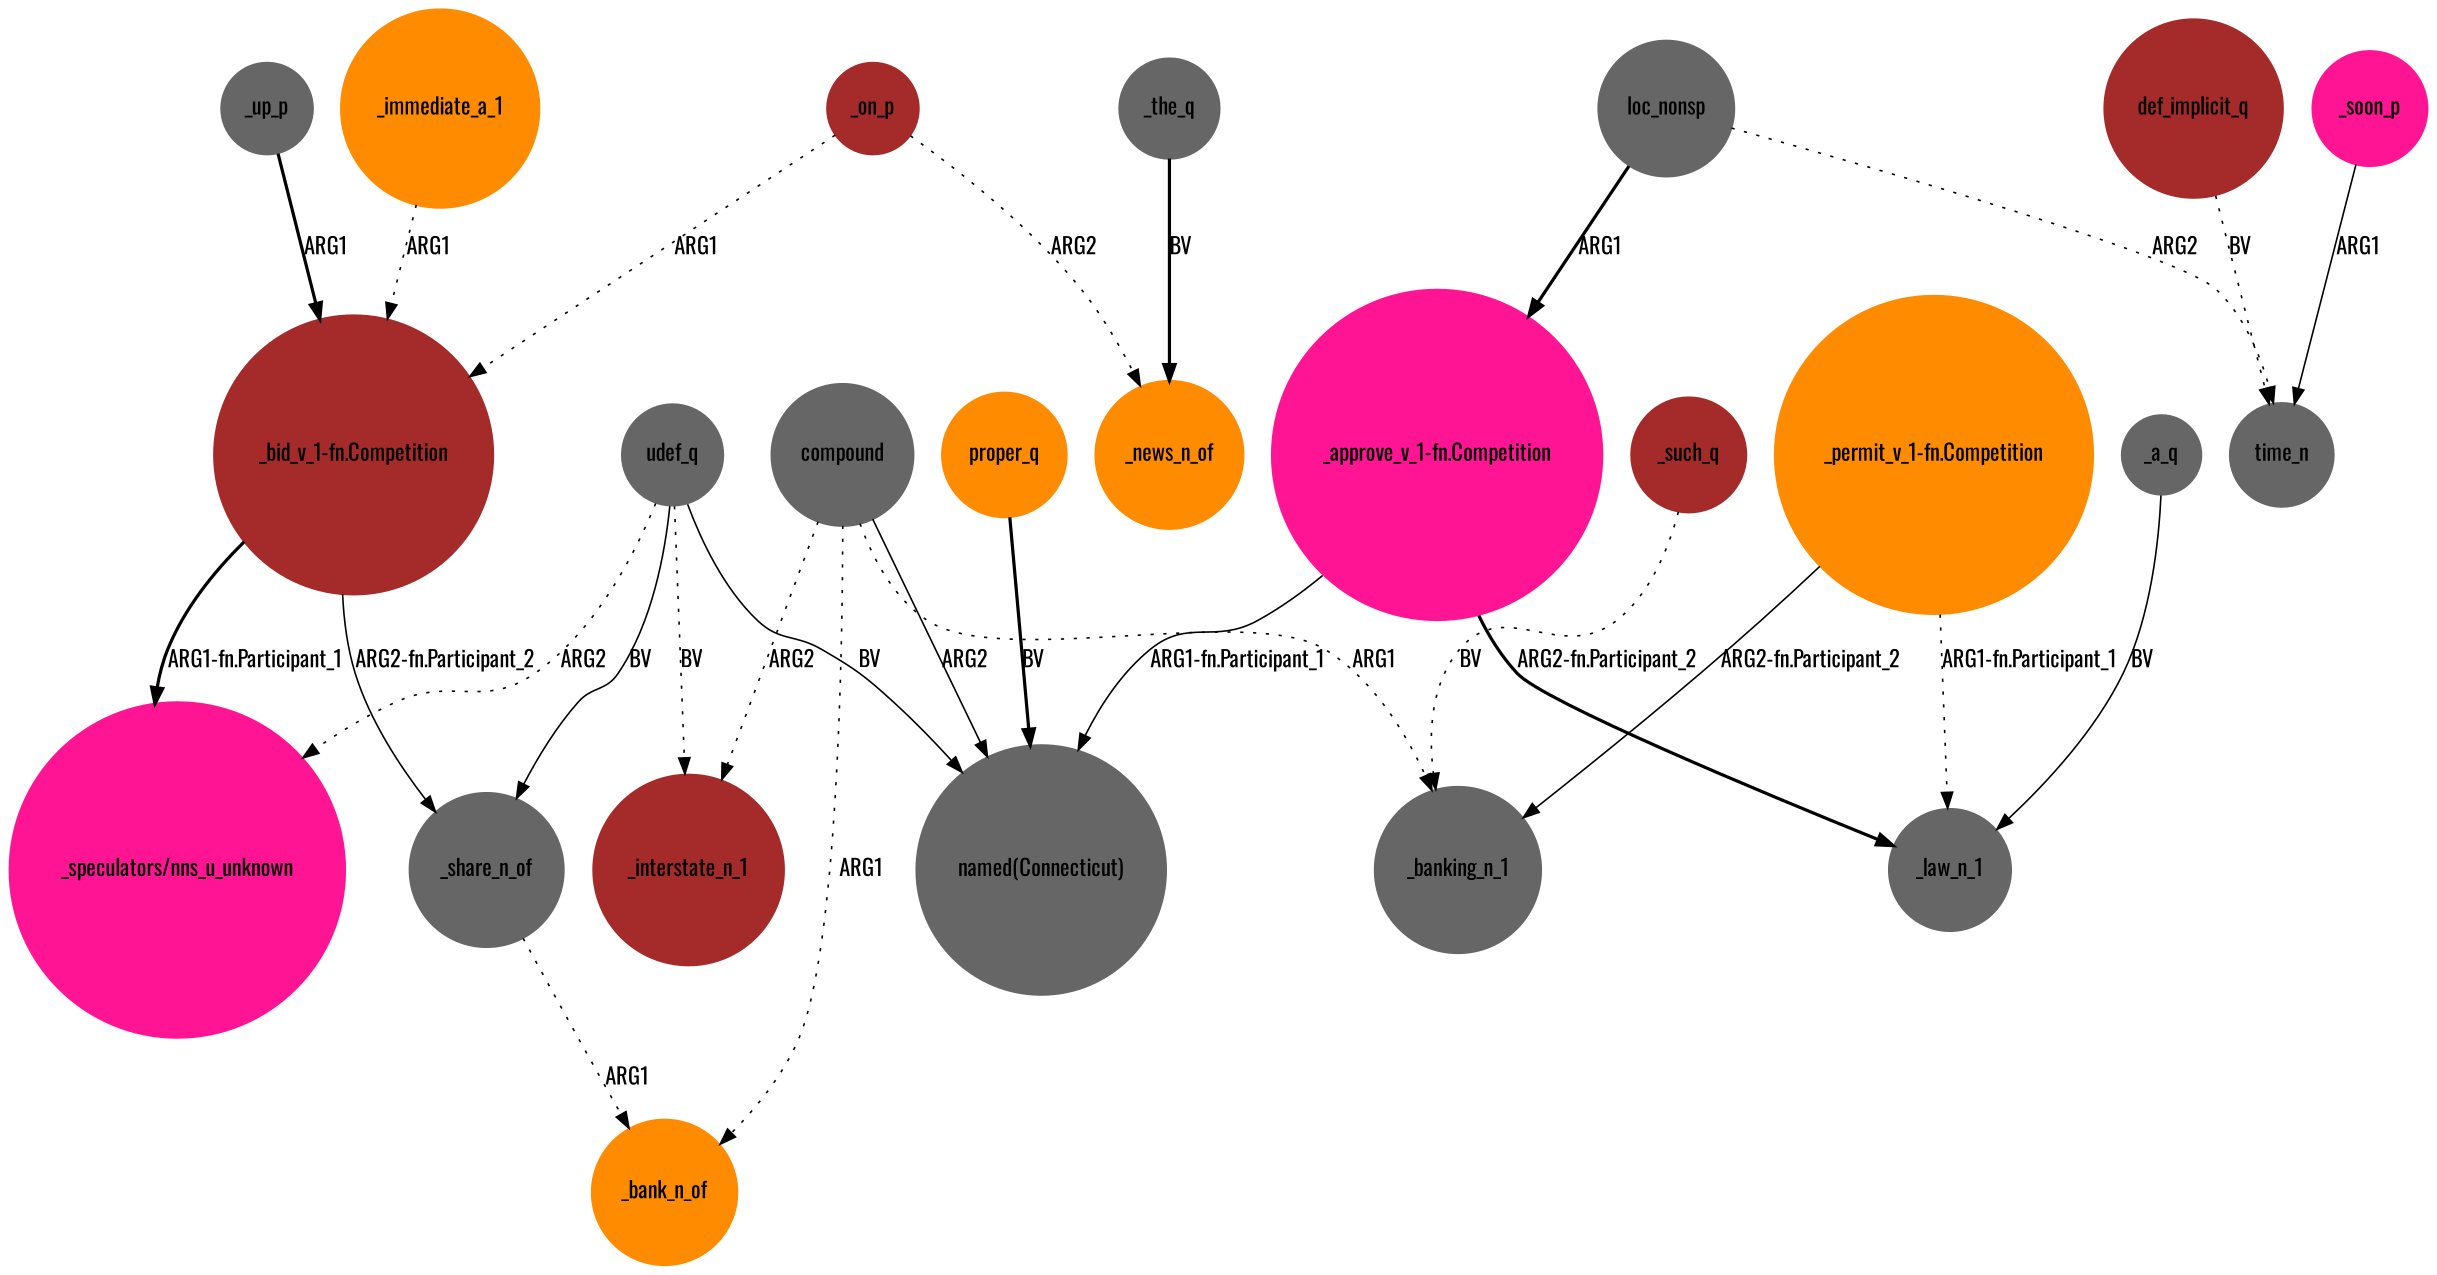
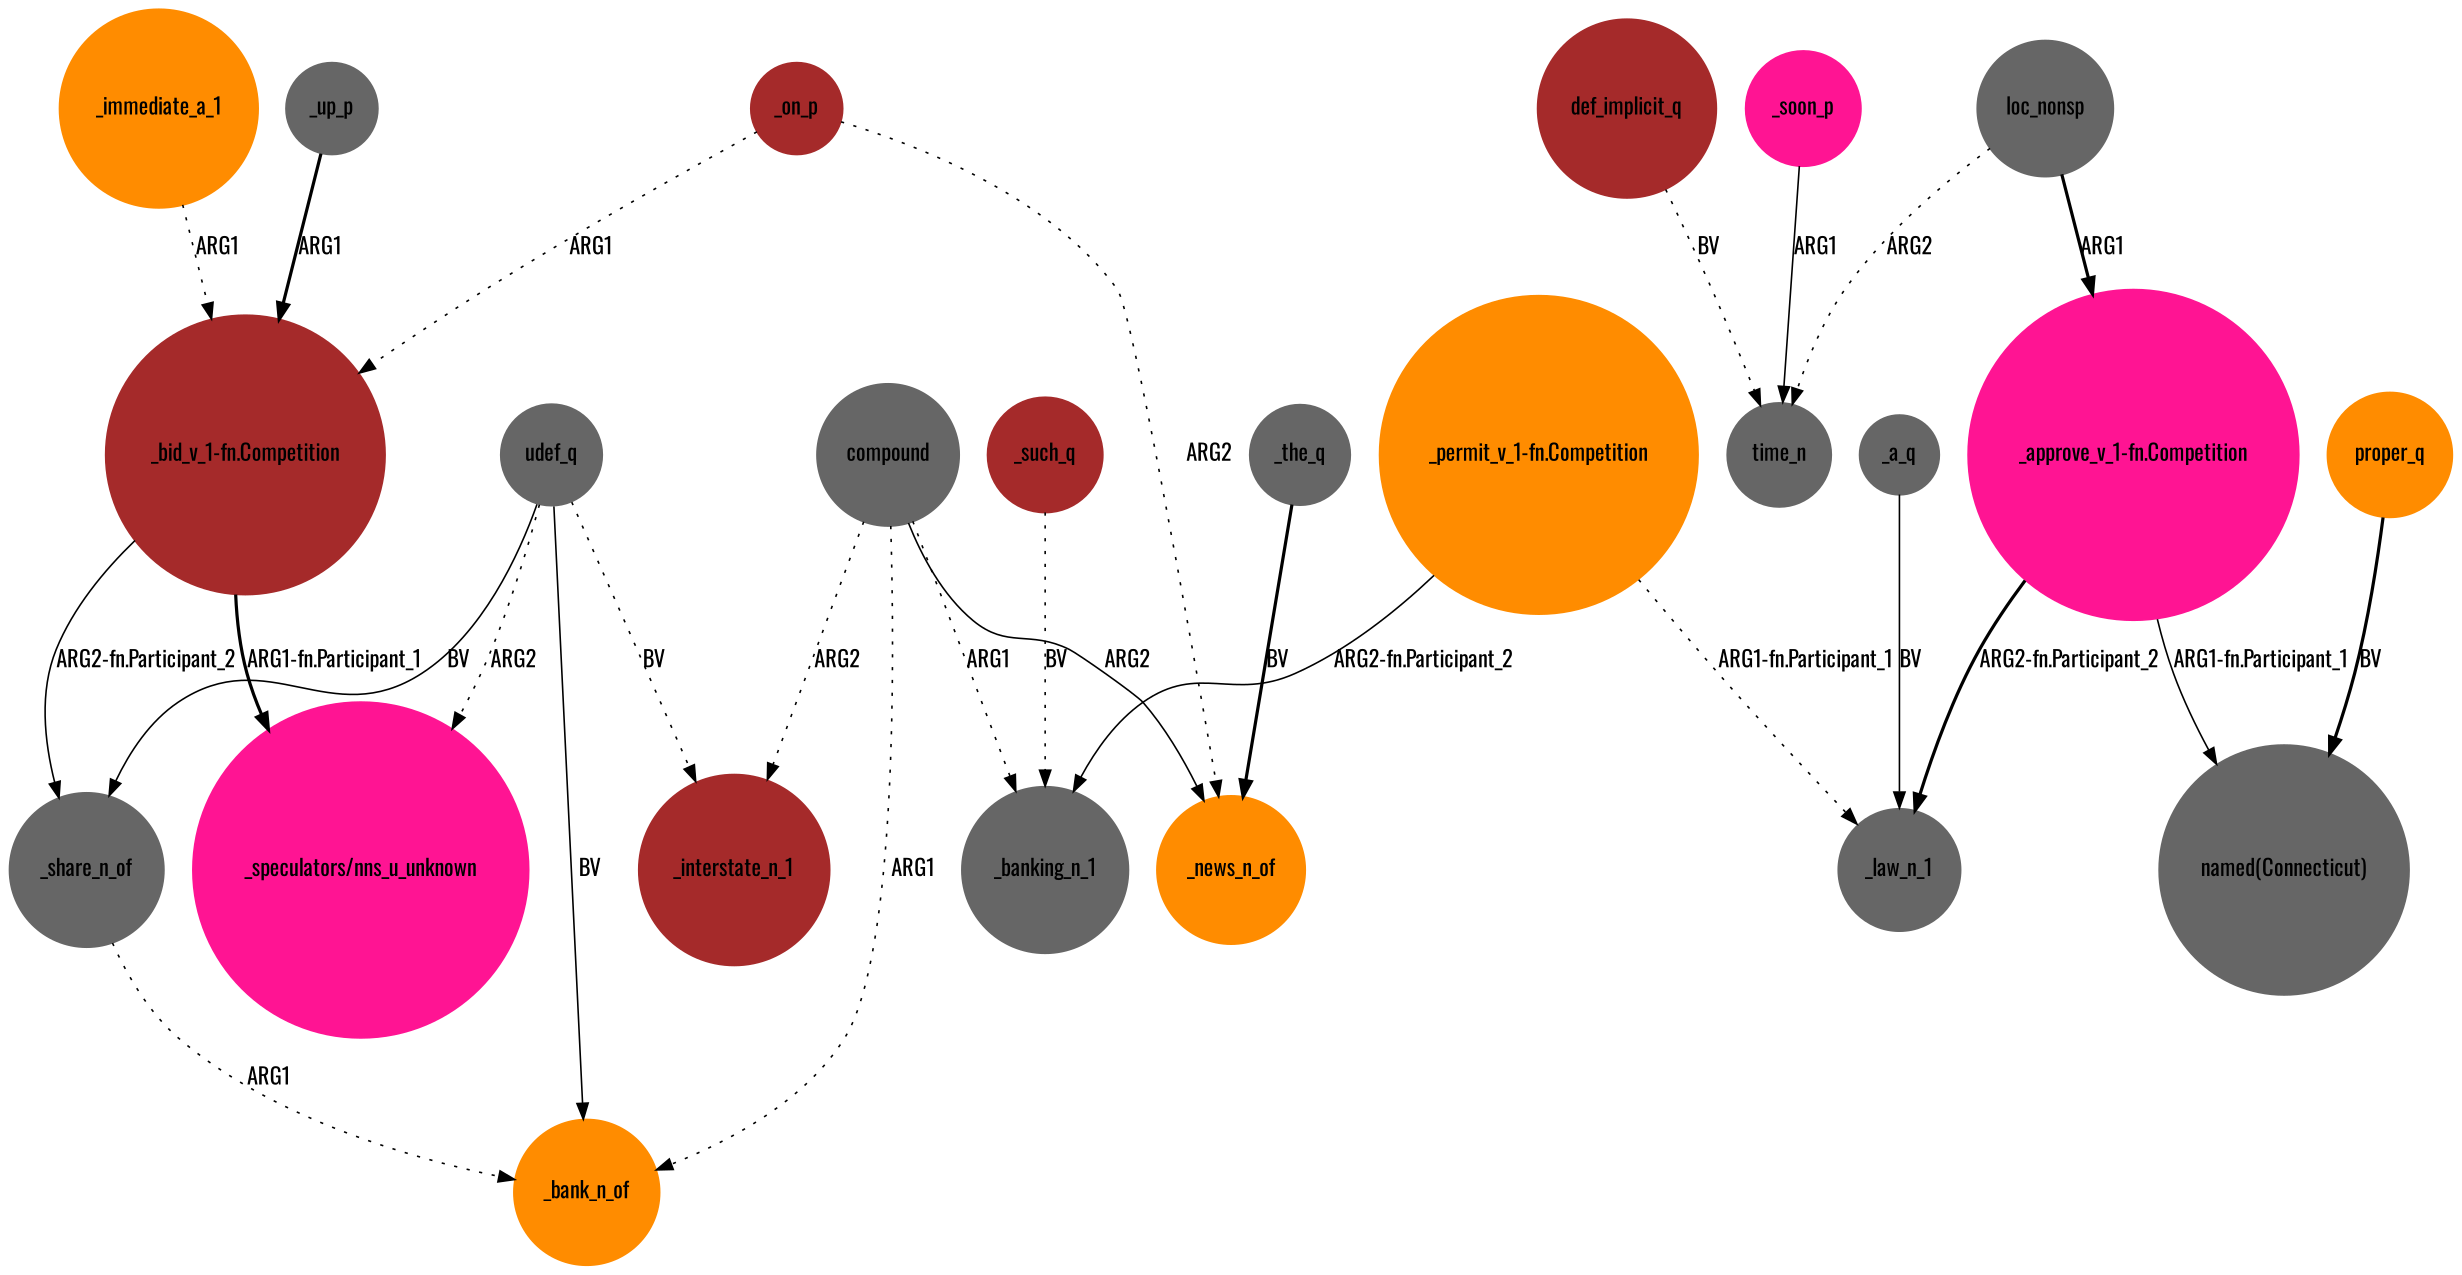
edge "compound" -> "named(Connecticut)": now "compound" -> "_news_n_of"
edge "udef_q" -> "named(Connecticut)": now "udef_q" -> "_bank_n_of"
